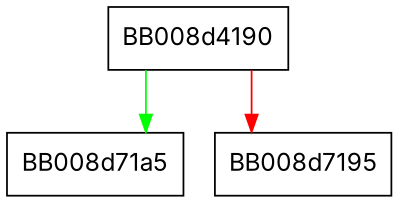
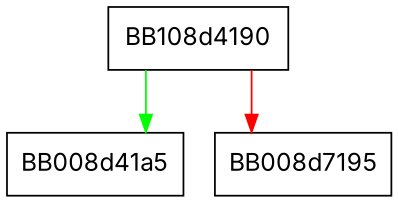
node "BB008d4190": label "BB008d4190" -> "BB108d4190"
node "BB008d71a5": label "BB008d71a5" -> "BB008d41a5"
